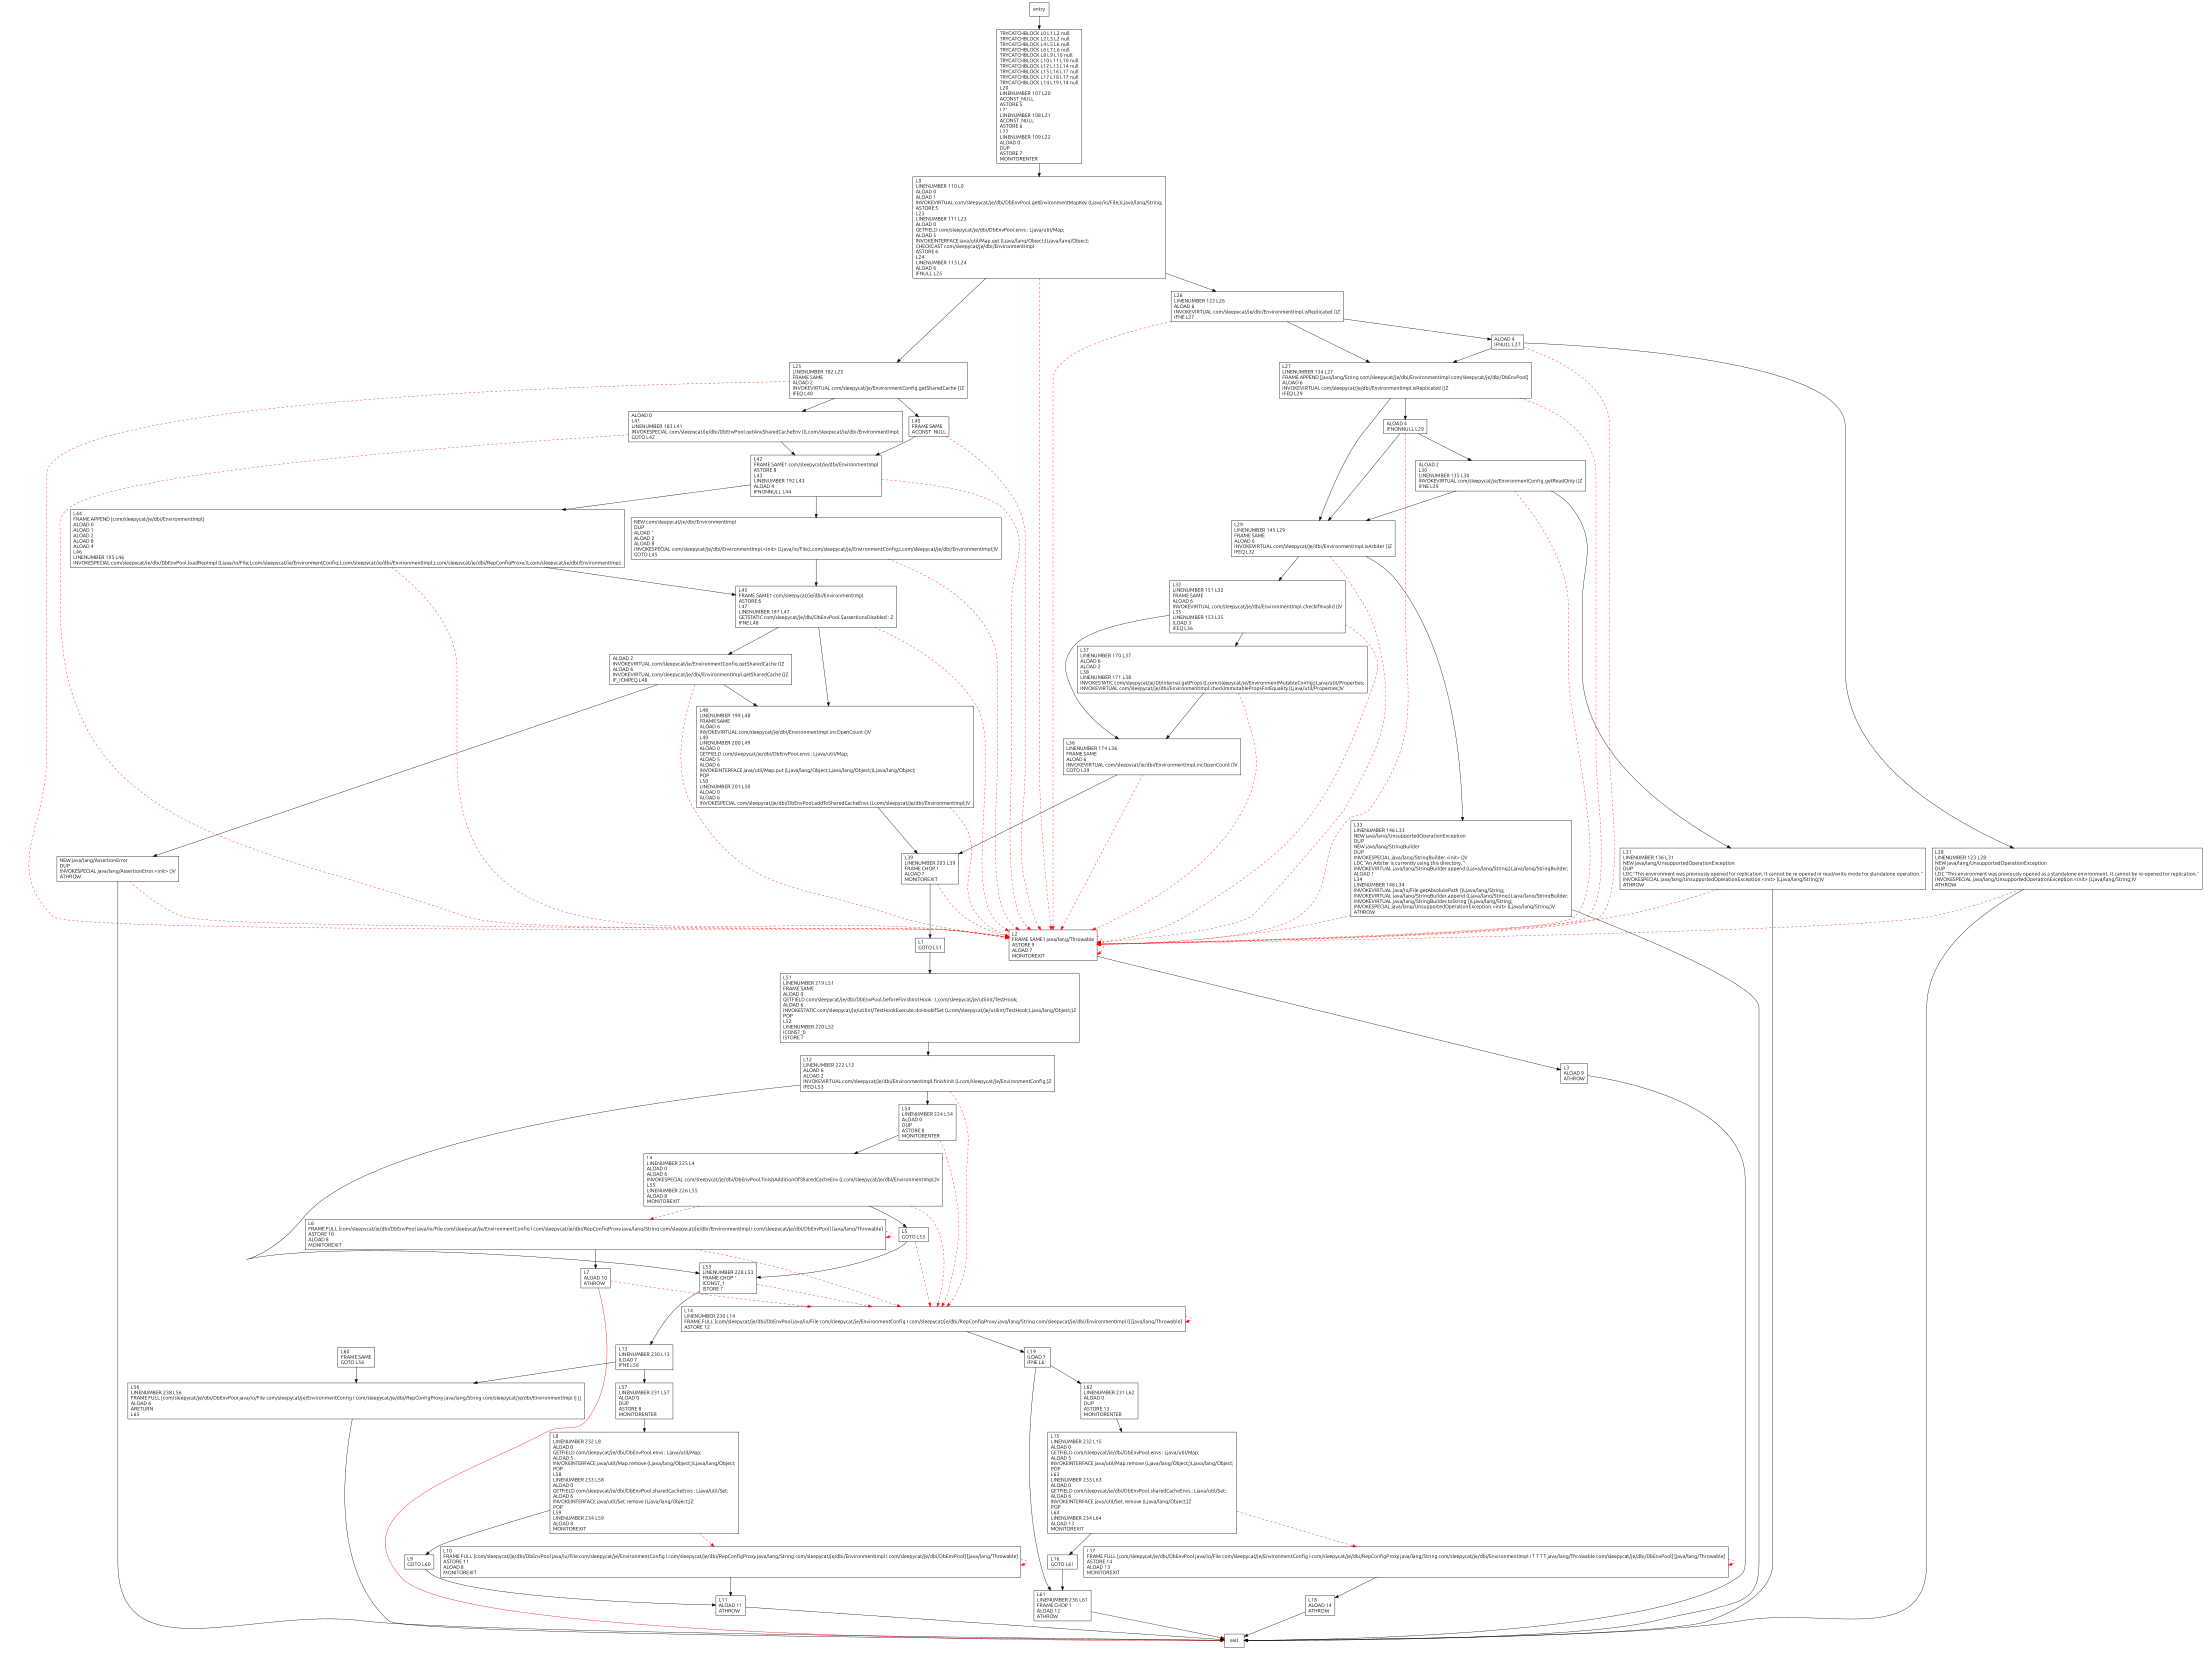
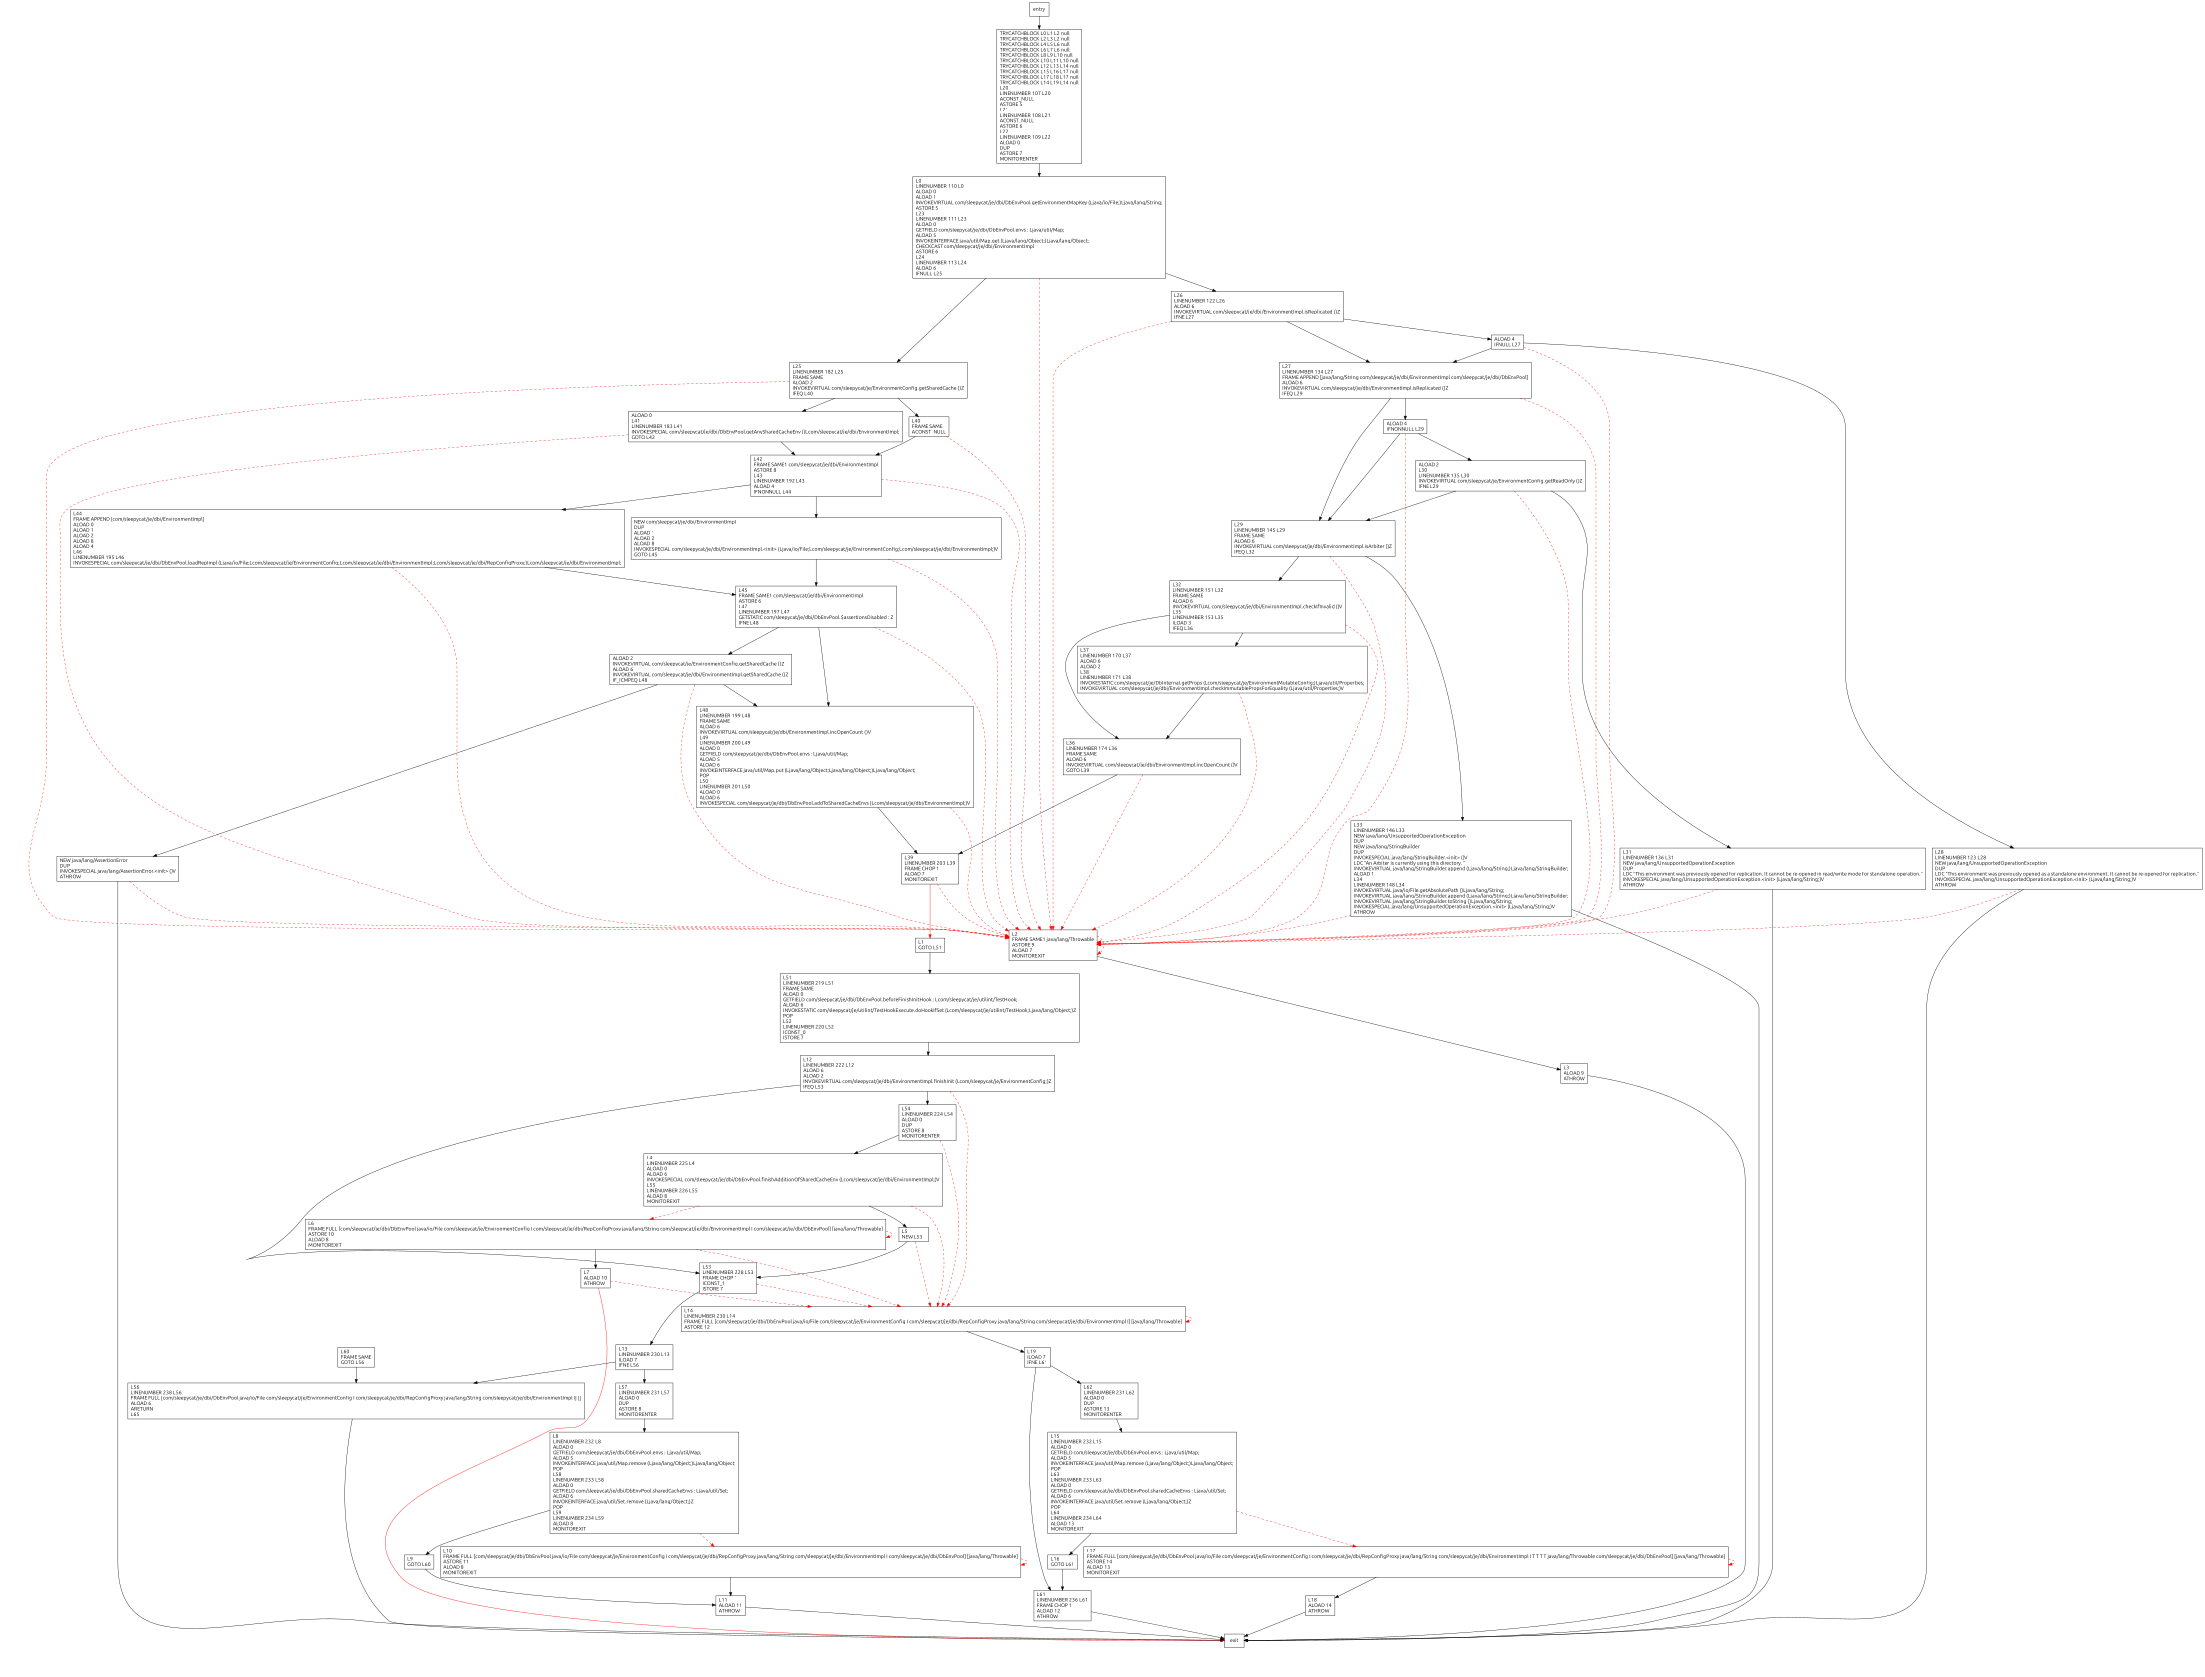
edge "L39 LINENUMBER 203 L39 FRAME CHOP 1 ALOAD 7 MONITOREXIT" -> "L1 GOTO L51": color black -> red
node "L5 GOTO L53": label "L5 GOTO L53" -> "L5 NEW L53"
